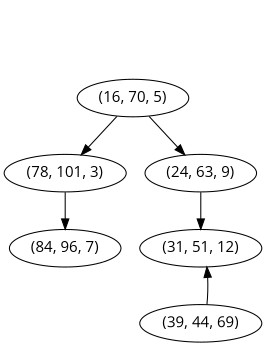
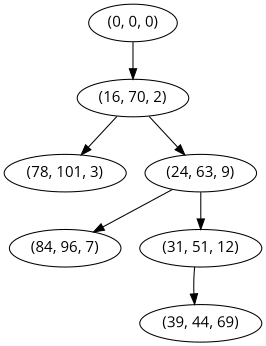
node "(0, 0, 0)": added
node "(16, 70, 5)": label "(16, 70, 5)" -> "(16, 70, 2)"
edge "(78, 101, 3)" -> "(84, 96, 7)": now "(24, 63, 9)" -> "(84, 96, 7)"
edge "(39, 44, 69)" -> "(31, 51, 12)": reversed
